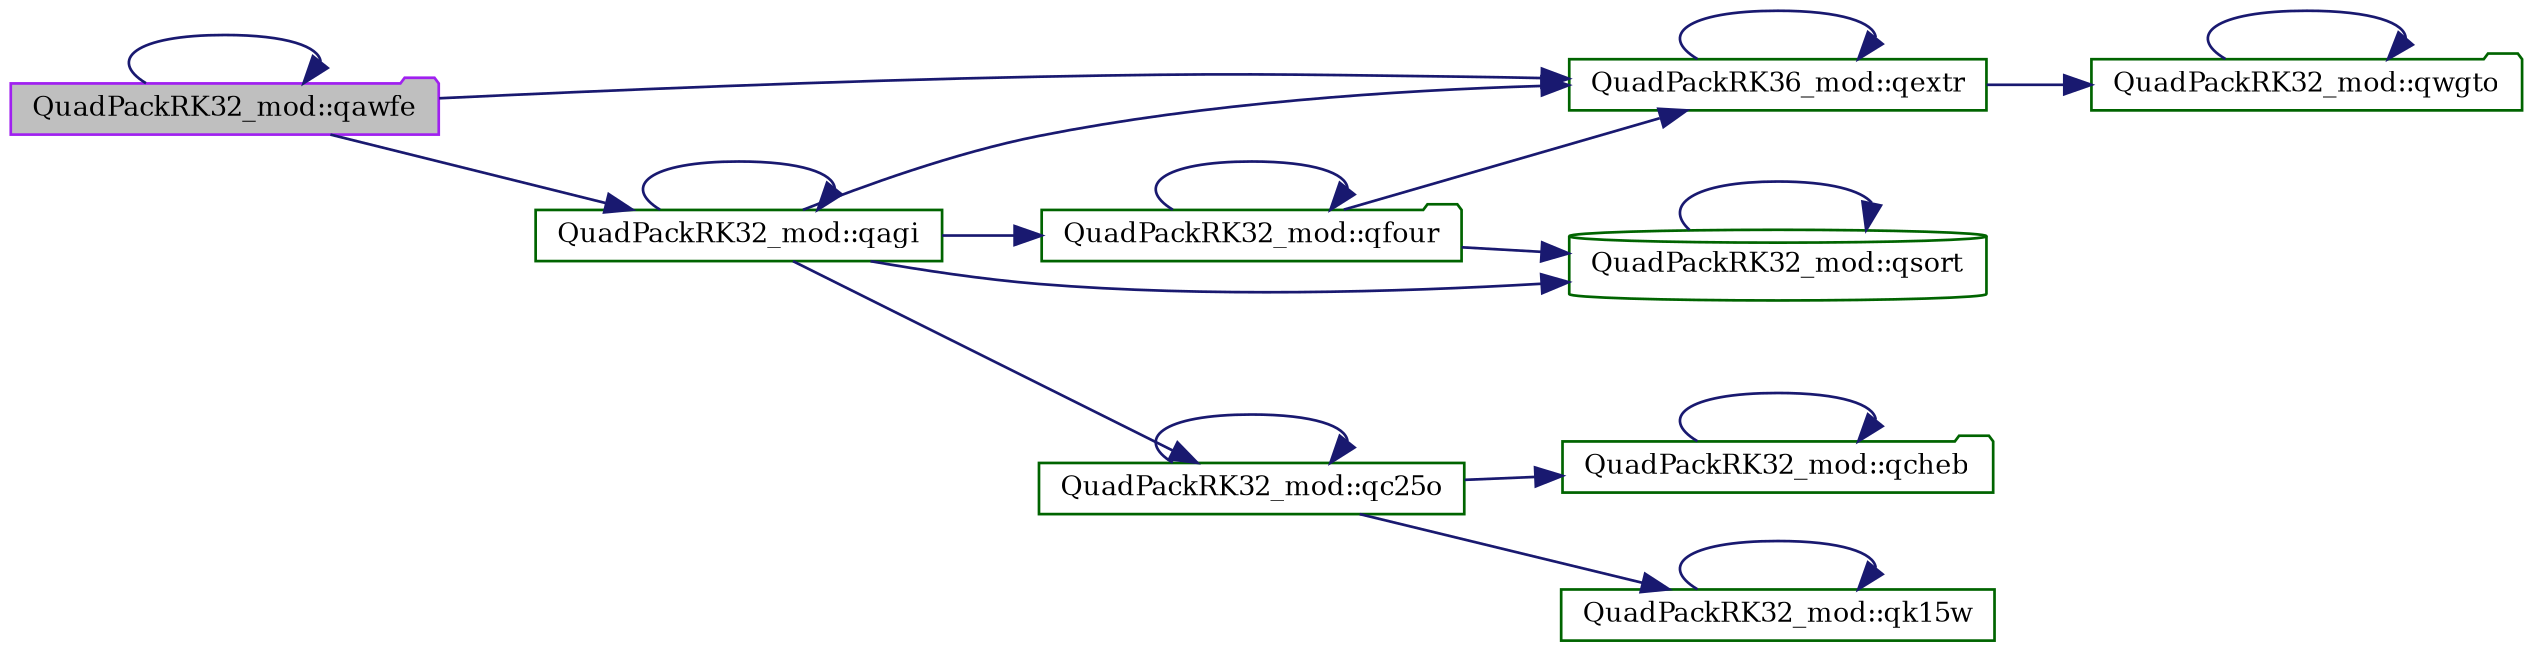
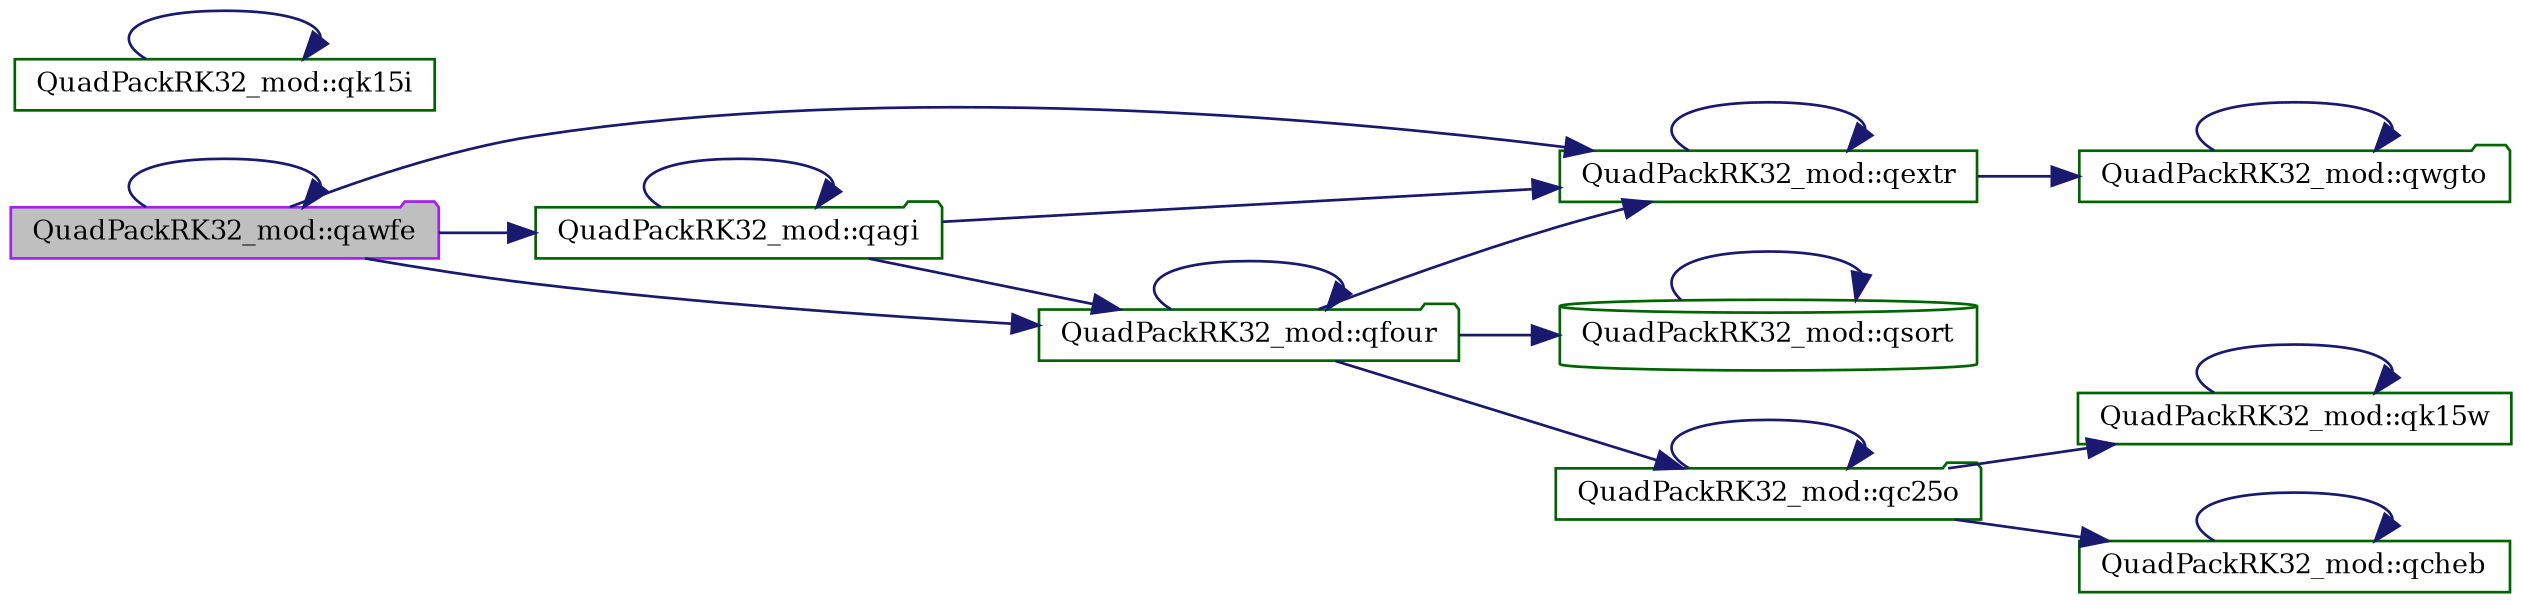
node "QuadPackRK32_mod::qk15i": added
node "QuadPackRK36_mod::qextr": label "QuadPackRK36_mod::qextr" -> "QuadPackRK32_mod::qextr"
node "QuadPackRK32_mod::qagi": shape box -> folder
edge "QuadPackRK32_mod::qagi" -> "QuadPackRK32_mod::qsort": removed
edge "QuadPackRK32_mod::qawfe" -> "QuadPackRK32_mod::qfour": added
edge "QuadPackRK32_mod::qagi" -> "QuadPackRK32_mod::qc25o": now "QuadPackRK32_mod::qfour" -> "QuadPackRK32_mod::qc25o"
node "QuadPackRK32_mod::qcheb": shape folder -> box
node "QuadPackRK32_mod::qc25o": shape box -> folder
